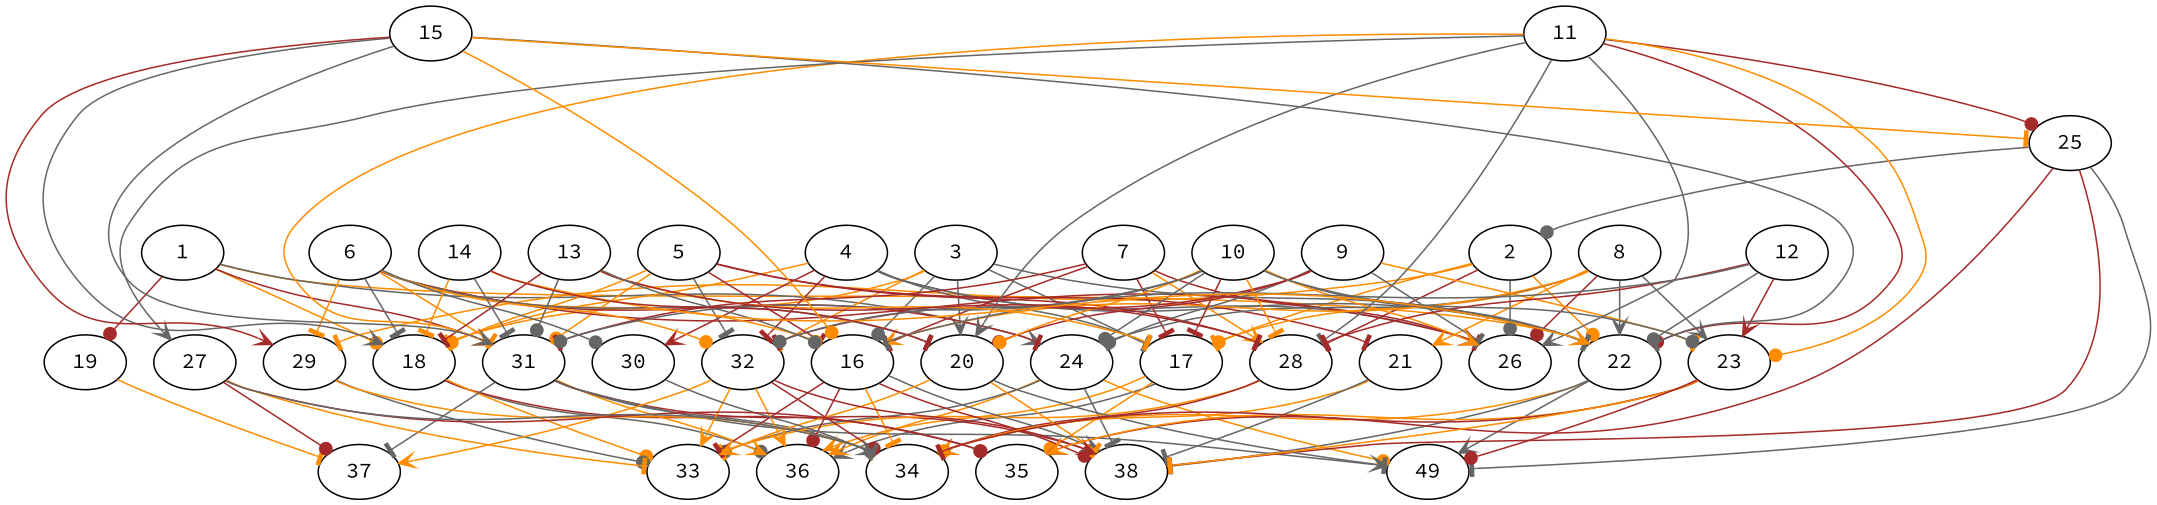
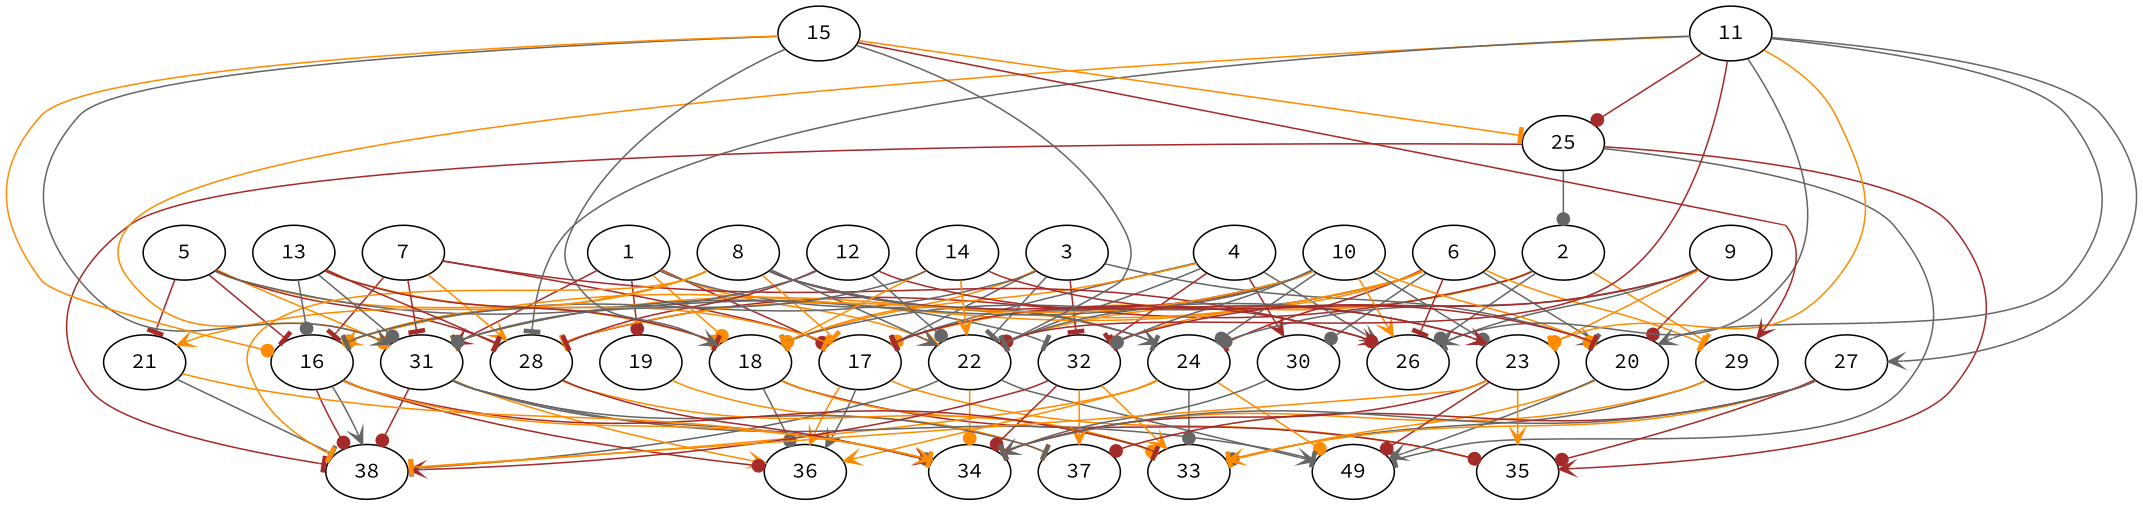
edge "1" -> "17": added
edge "3" -> "32": color darkorange -> brown
edge "20" -> "38": now "8" -> "38"
edge "32" -> "36": removed
edge "24" -> "38": color gray40 -> darkorange
